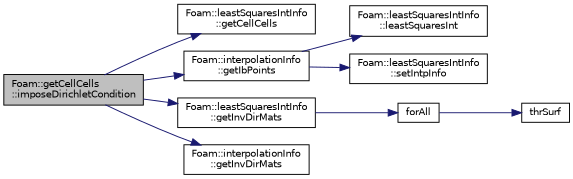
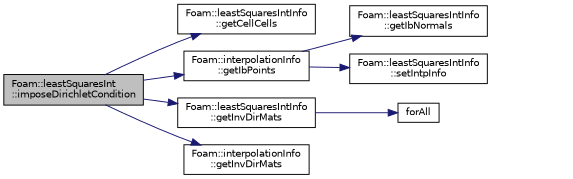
node "Foam::leastSquaresIntInfo ::leastSquaresInt": label "Foam::leastSquaresIntInfo ::leastSquaresInt" -> "Foam::leastSquaresIntInfo ::getIbNormals"
node "Foam::getCellCells ::imposeDirichletCondition": label "Foam::getCellCells ::imposeDirichletCondition" -> "Foam::leastSquaresInt ::imposeDirichletCondition"
node "thrSurf": removed
